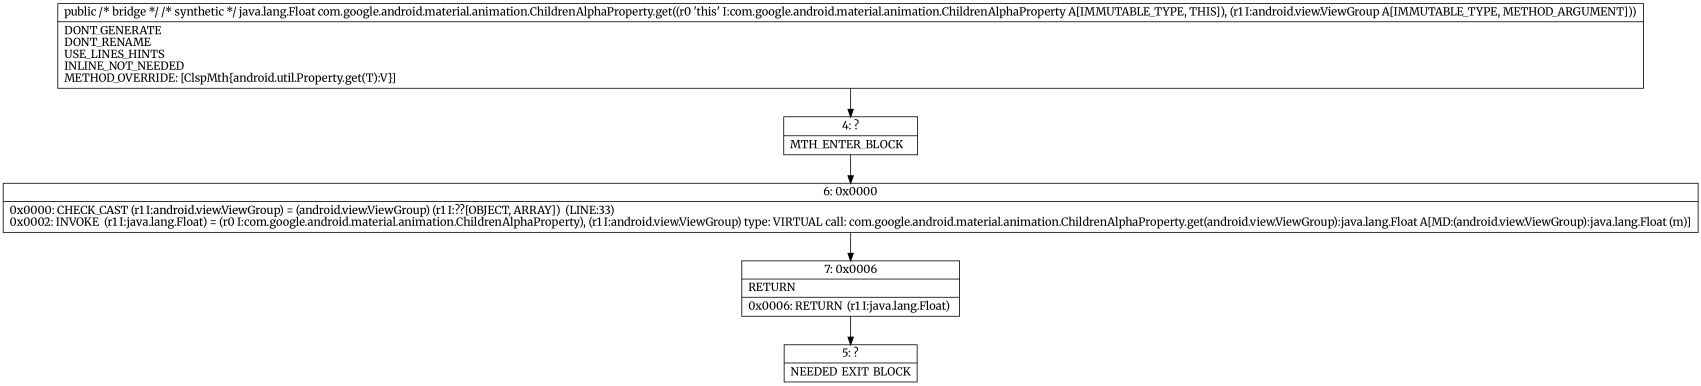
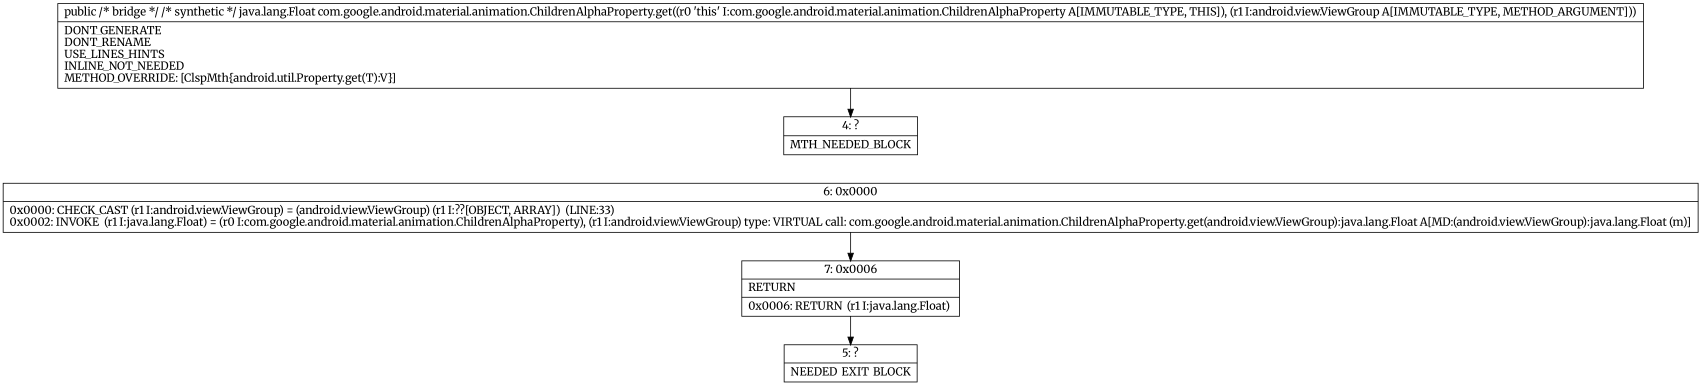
node "4: ?": text "MTH_ENTER_BLOCK" -> "MTH_NEEDED_BLOCK"
edge "4: ?" -> "6: 0x0000": removed
